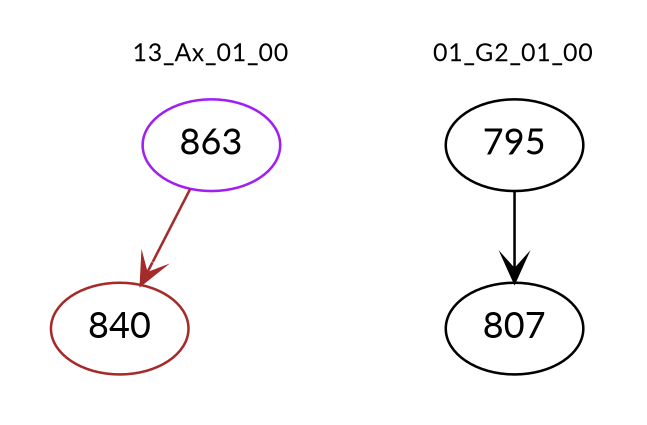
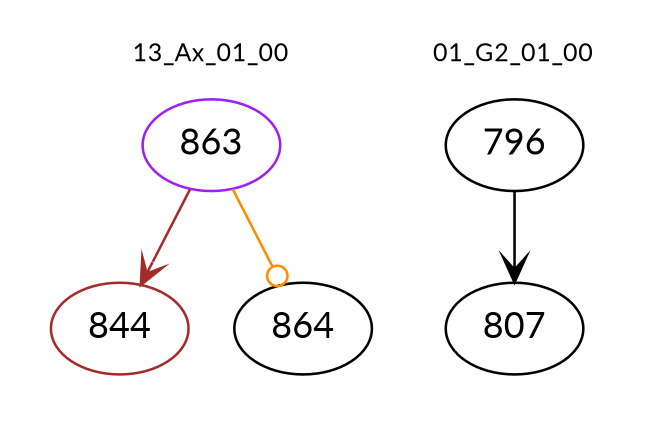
node "795": label "795" -> "796"
node "840": label "840" -> "844"
node "864": added
